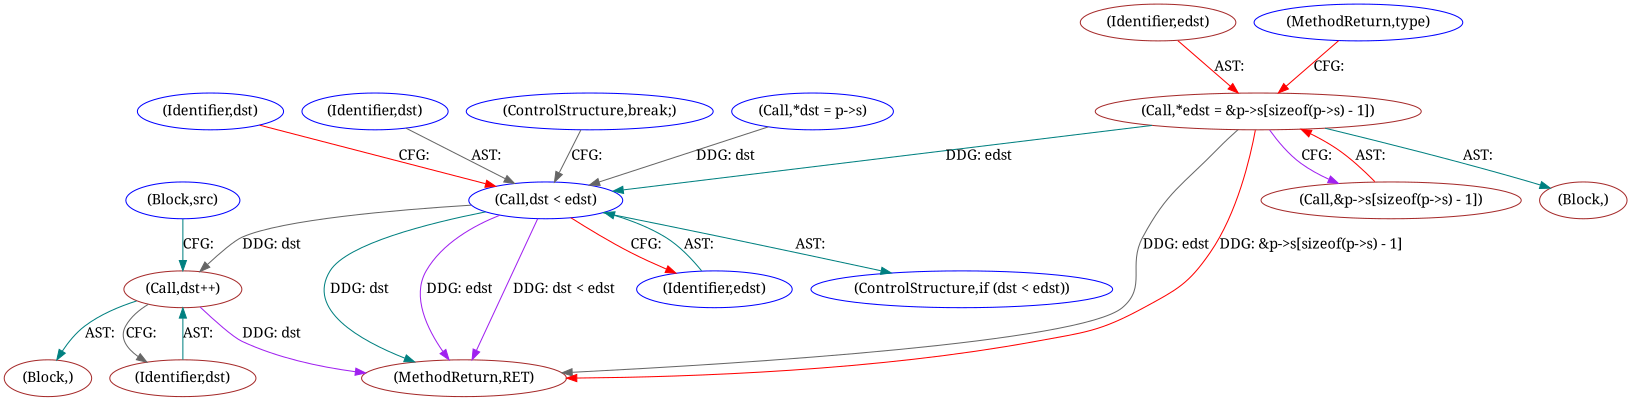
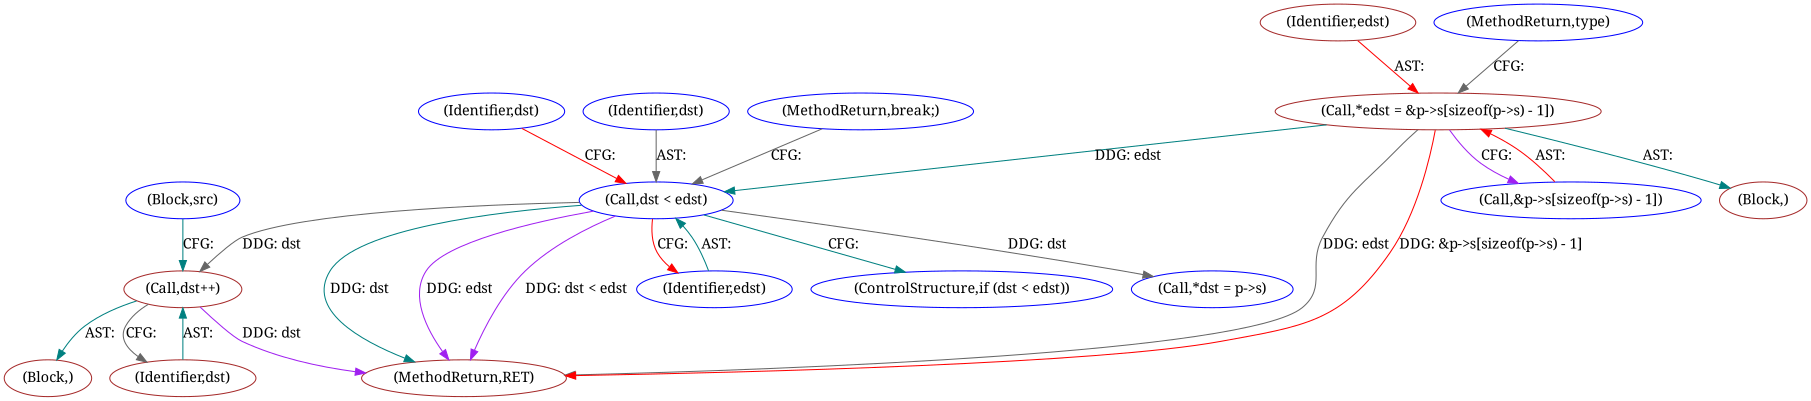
edge "(MethodReturn,type)" -> "(Call,*edst = &p->s[sizeof(p->s) - 1])": color red -> gray40
node "(ControlStructure,break;)": label "(ControlStructure,break;)" -> "(MethodReturn,break;)"
edge "(Call,*dst = p->s)" -> "(Call,dst < edst)": reversed
node "(Call,&p->s[sizeof(p->s) - 1])": color brown -> blue
edge "(Call,dst < edst)" -> "(ControlStructure,if (dst < edst))": label "AST: " -> "CFG: "
